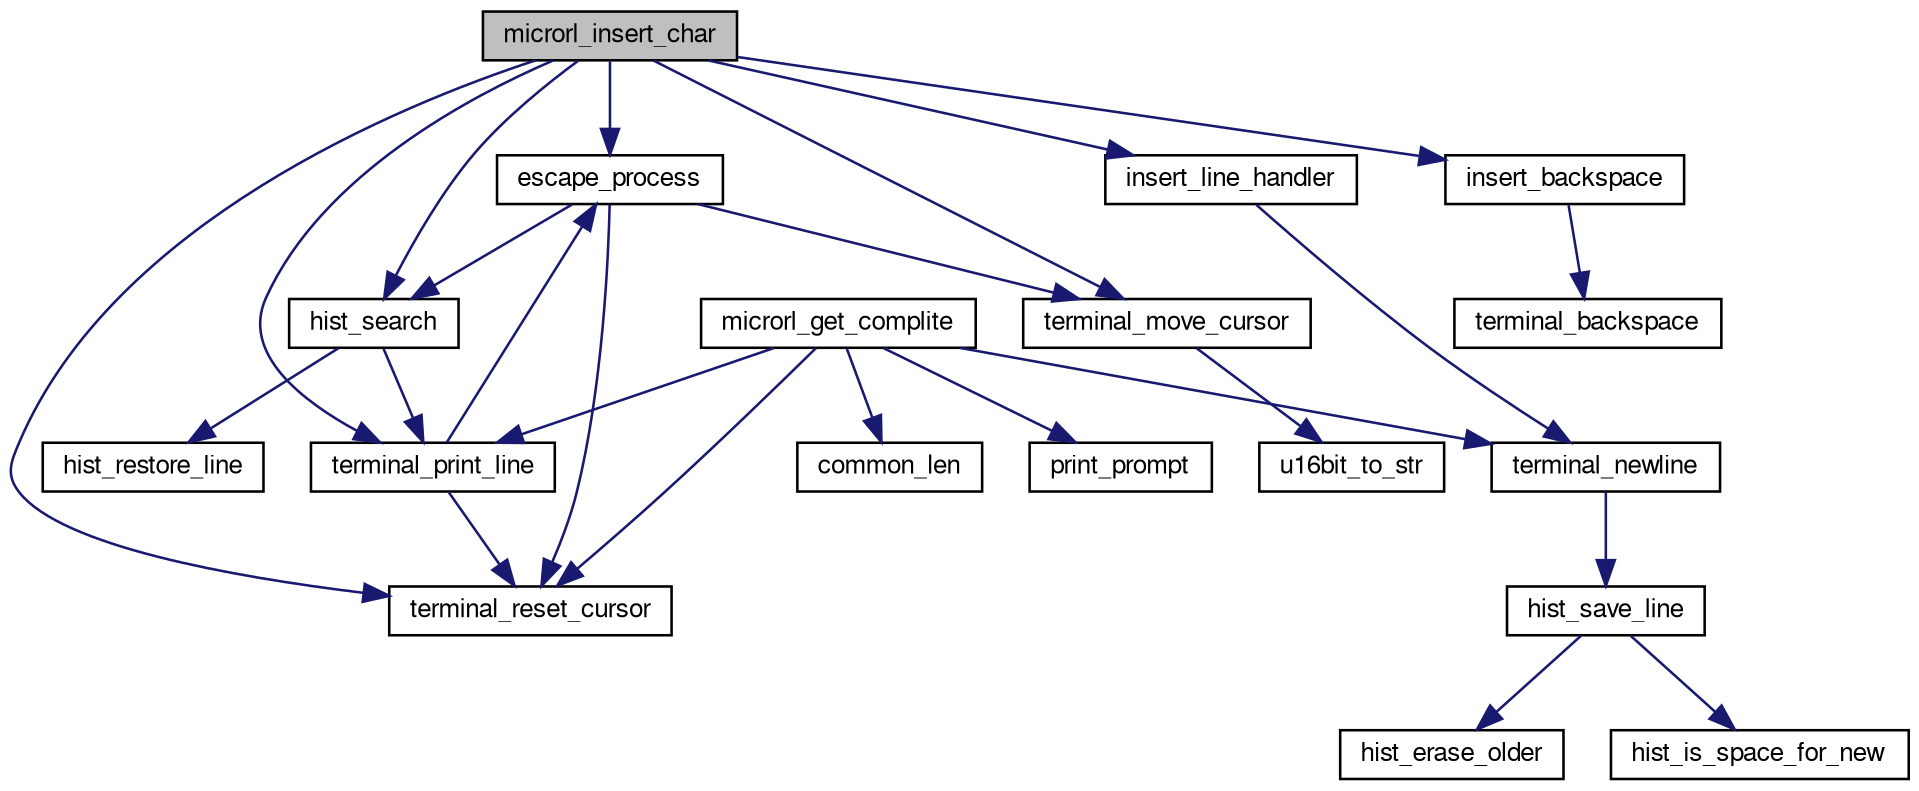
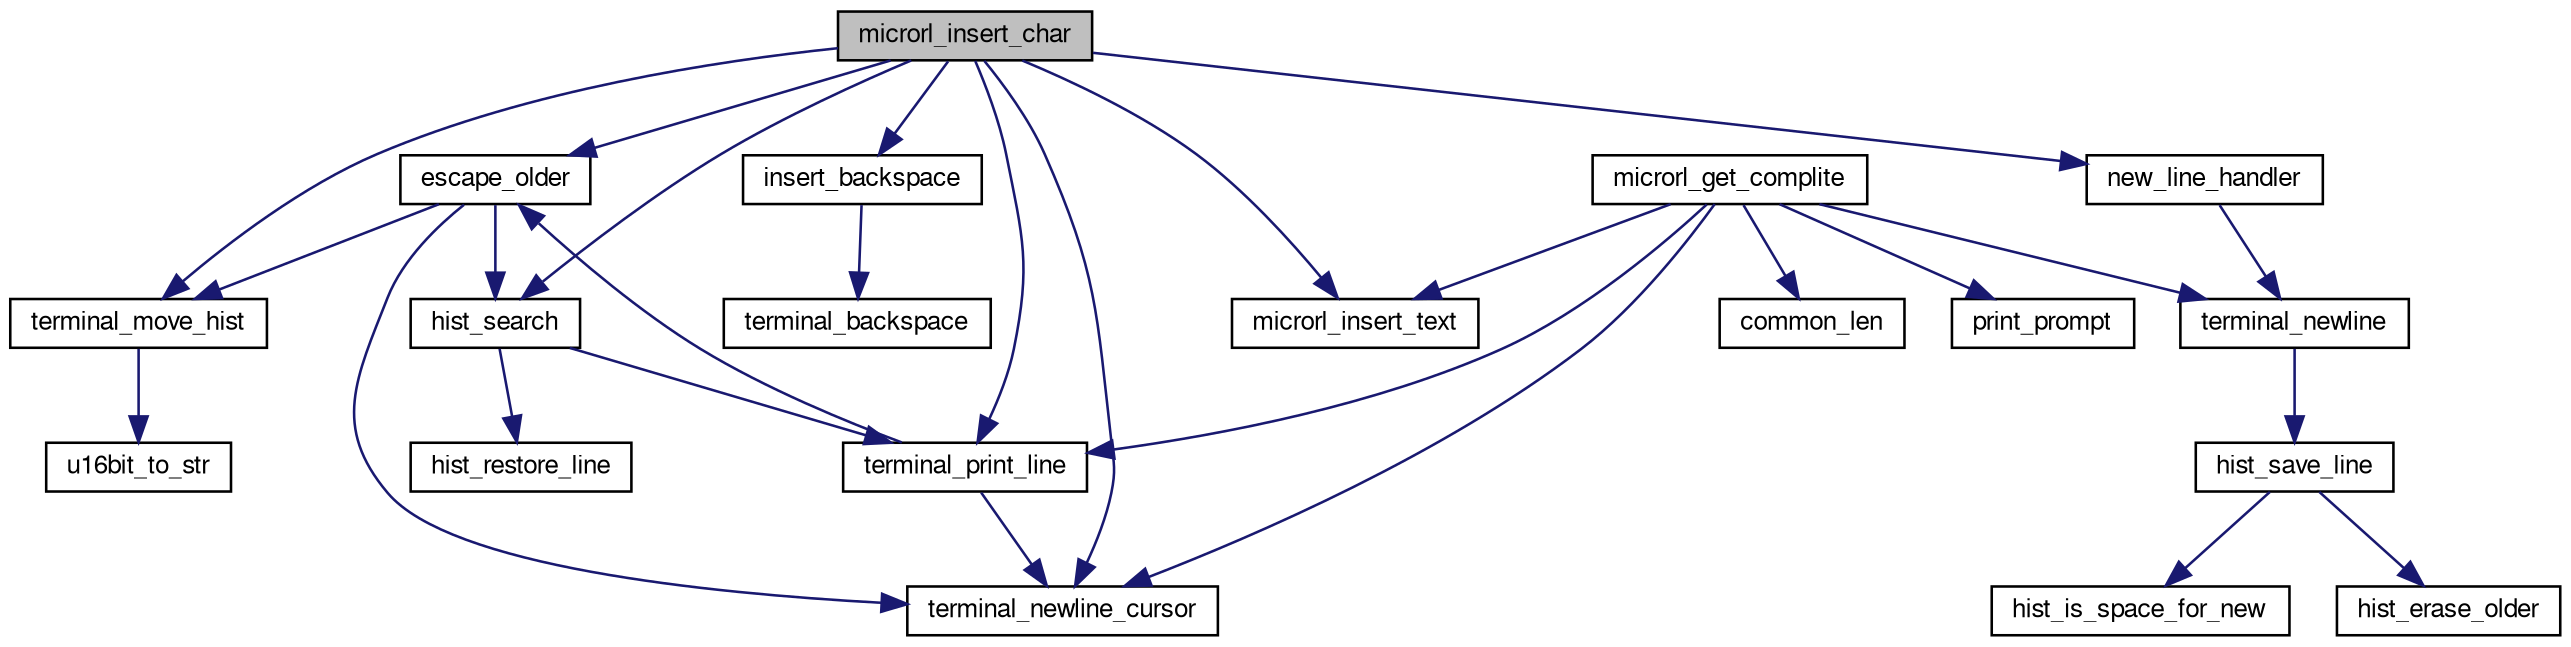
node "escape_process": label "escape_process" -> "escape_older"
node "insert_line_handler": label "insert_line_handler" -> "new_line_handler"
node "terminal_move_cursor": label "terminal_move_cursor" -> "terminal_move_hist"
node "microrl_insert_text": added
node "terminal_reset_cursor": label "terminal_reset_cursor" -> "terminal_newline_cursor"
